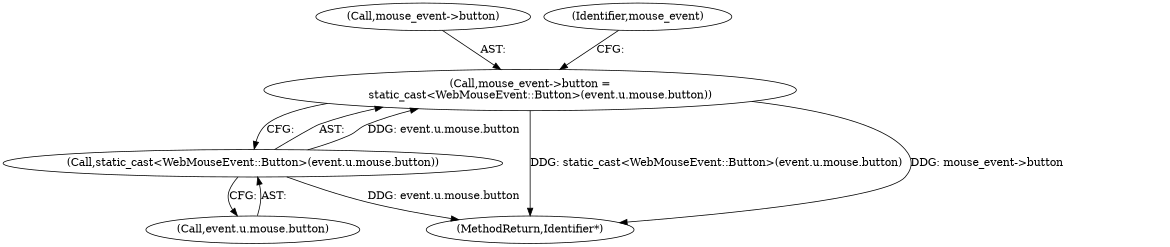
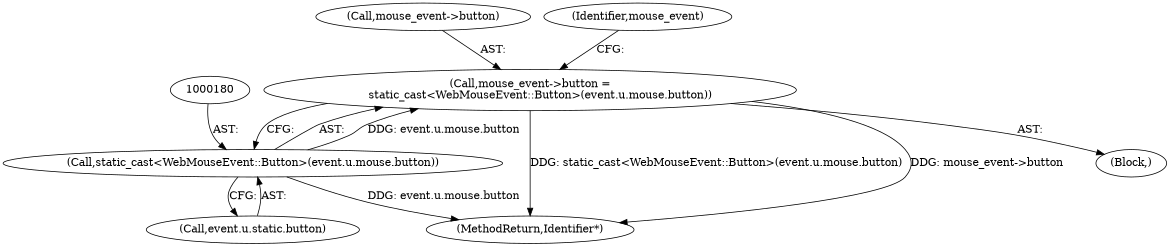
node "1000180": added
node "(Block,)": added
node "(Call,event.u.mouse.button)": label "(Call,event.u.mouse.button)" -> "(Call,event.u.static.button)"
